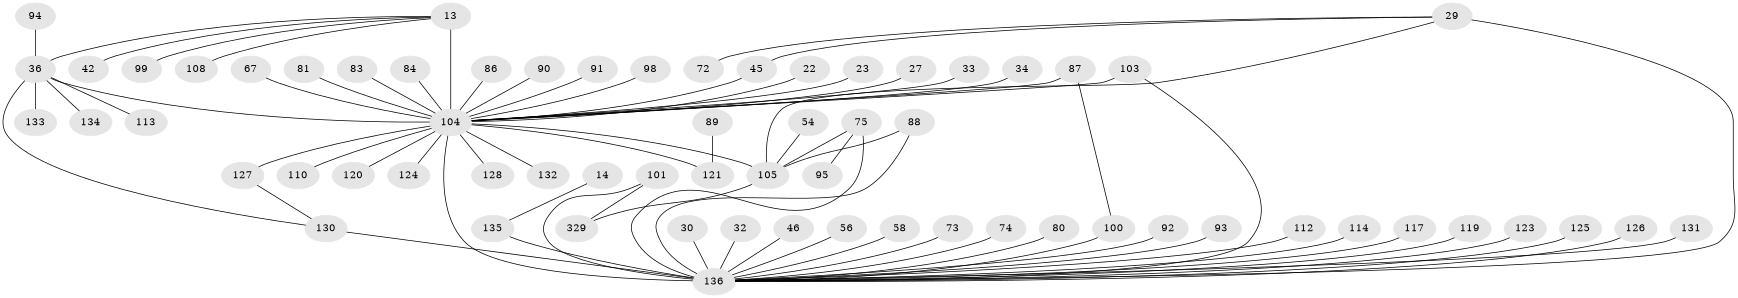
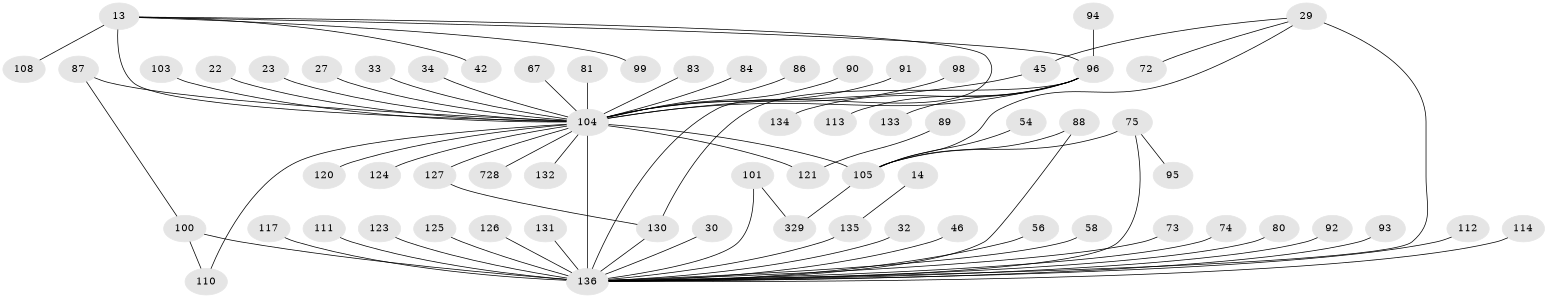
node "36": label "36" -> "96"
node "128": label "128" -> "728"
edge "103" -- "136": now "13" -- "136"
node "119": label "119" -> "111"
edge "100" -- "110": added
